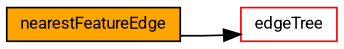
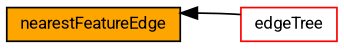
edge "nearestFeatureEdge" -> "edgeTree": reversed
